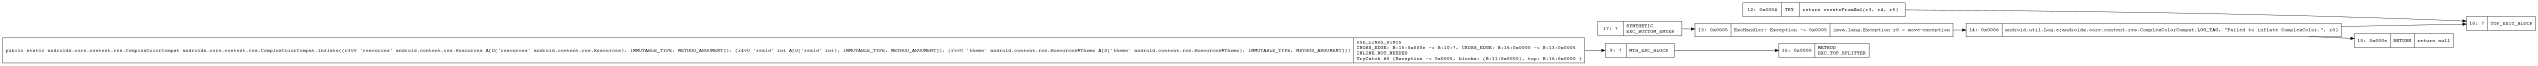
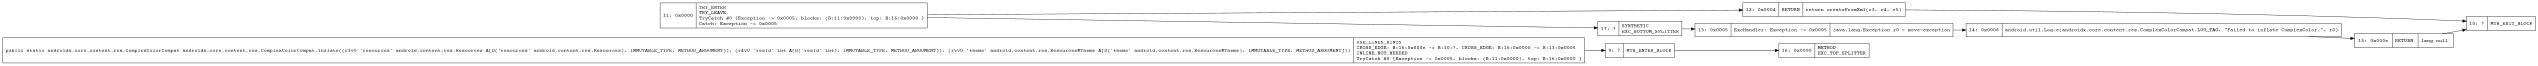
node "12: 0x0004": text "TRY" -> "RETURN"
node "11: 0x0000": added
node "10: ?": text "TOP_EXIT_BLOCK" -> "MTH_EXIT_BLOCK"
edge "14: 0x0006" -> "10: ?": now "15: 0x000e" -> "10: ?"
node "17: ?": text "EXC_BOTTOM_ENTER" -> "EXC_BOTTOM_SPLITTER"
node "15: 0x000e": text "return null" -> "lang null"
node "9: ?": text "MTH_EXC_BLOCK" -> "MTH_ENTER_BLOCK"
